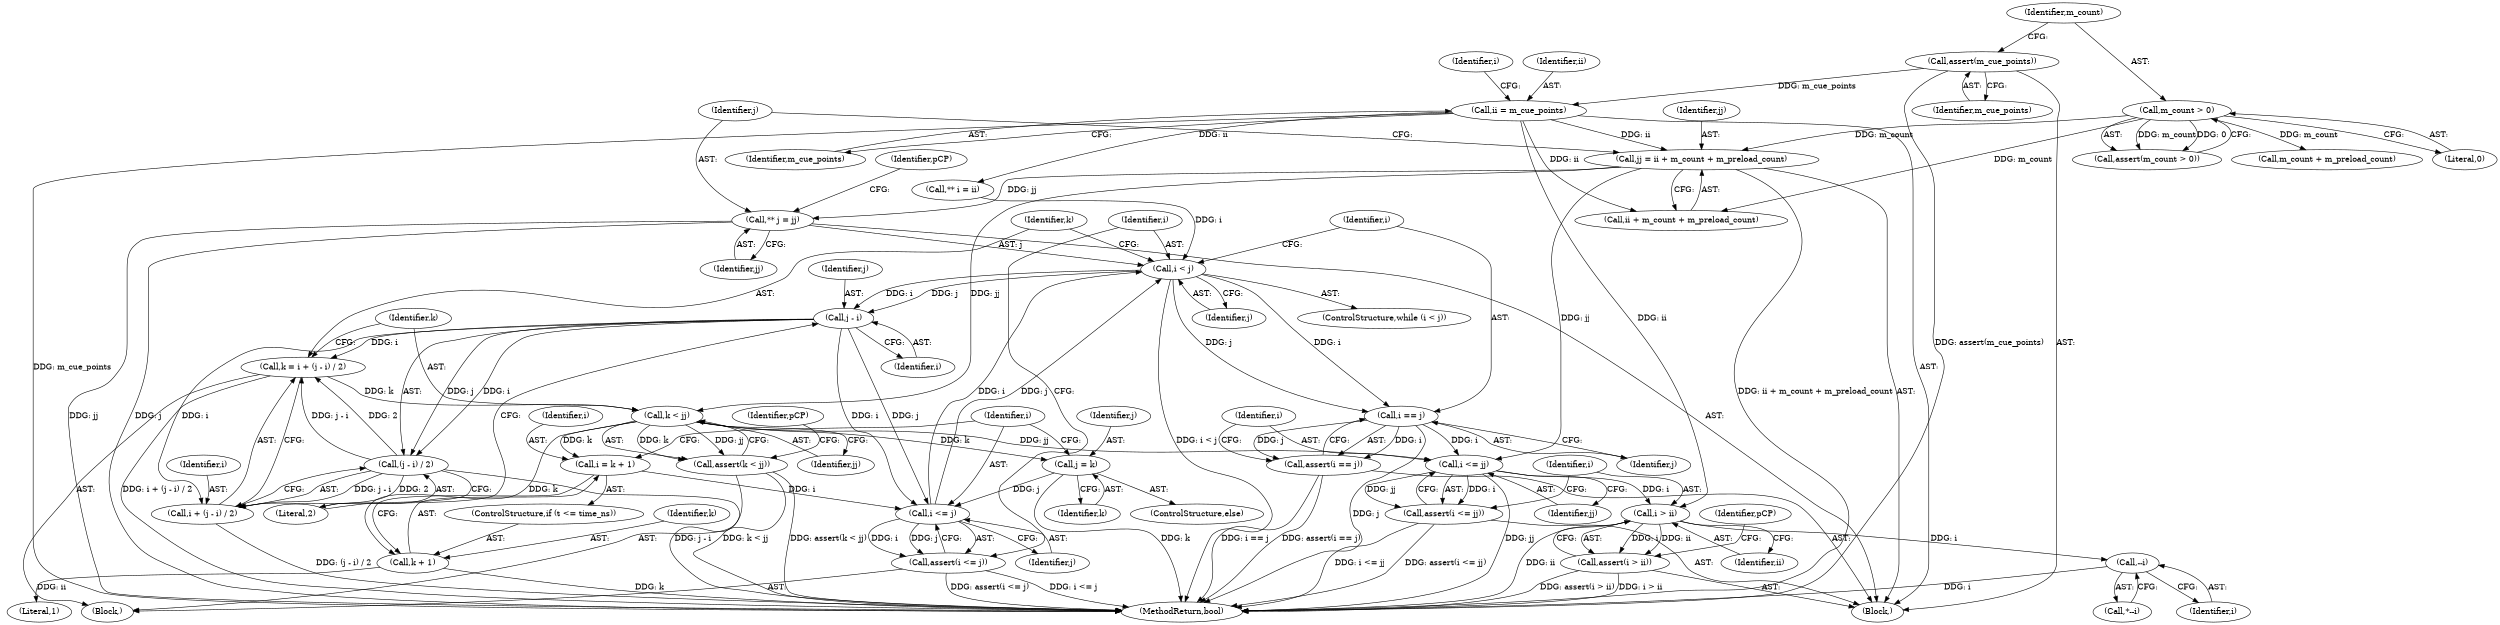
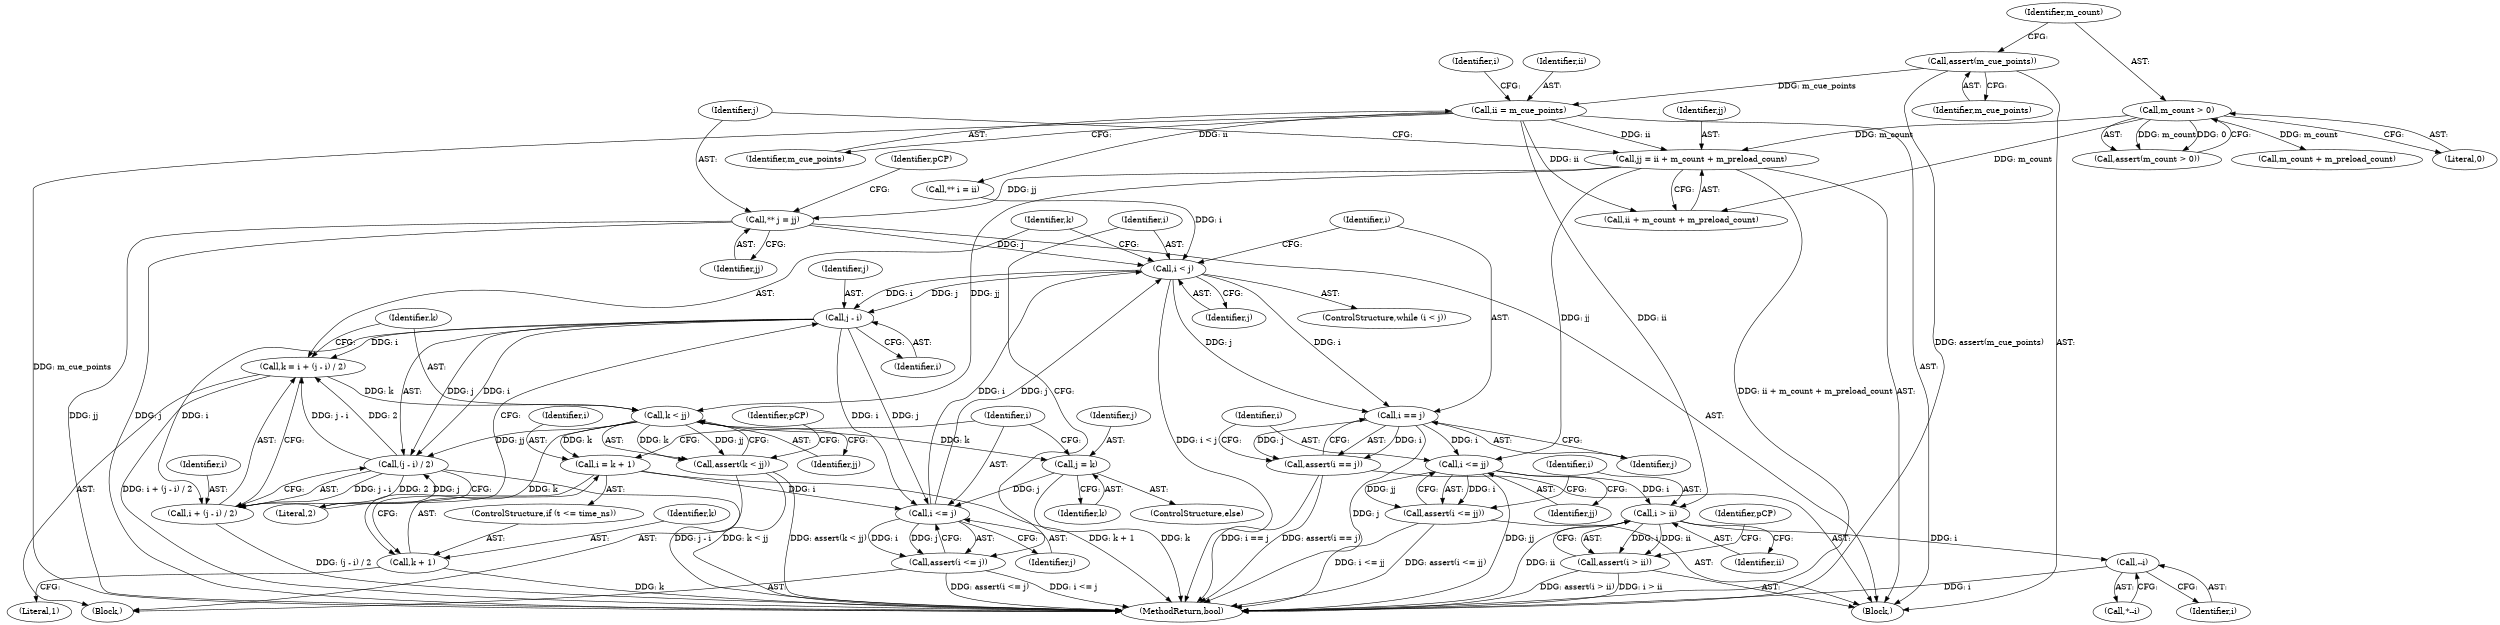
edge "(Call,** j = jj)" -> "(Call,i < j)": label "AST: j" -> "DDG: j"
edge "(Call,k < jj)" -> "(Call,i <= jj)": now "(Call,k < jj)" -> "(Call,(j - i) / 2)"
edge "(Literal,2)" -> "(Call,(j - i) / 2)": label "AST: " -> "DDG: j"
edge "(Call,i = k + 1)" -> "(MethodReturn,bool)": added, label "DDG: k + 1"
edge "(Call,k + 1)" -> "(Literal,1)": label "DDG: ii" -> "CFG: "
